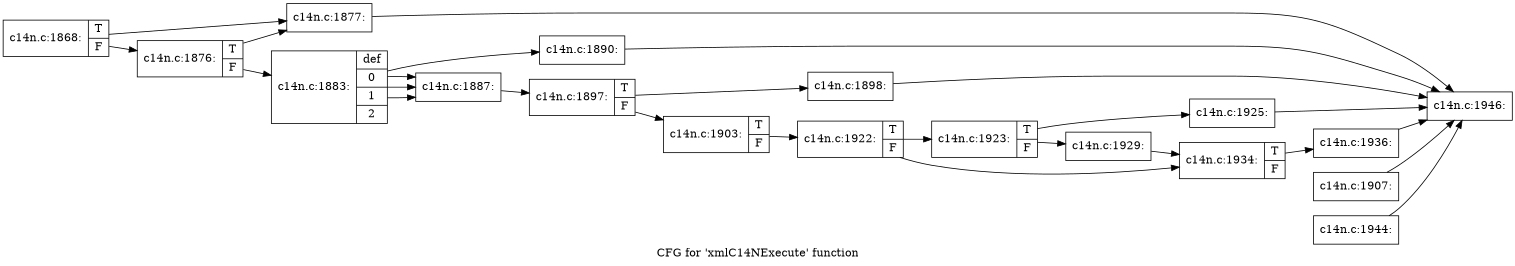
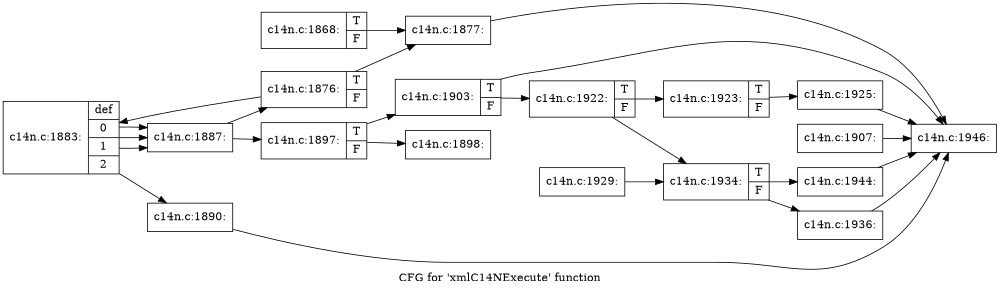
edge "c14n.c:1868:" -> "c14n.c:1876:": now "c14n.c:1887:" -> "c14n.c:1876:"
edge "c14n.c:1898:" -> "c14n.c:1946:": now "c14n.c:1903:" -> "c14n.c:1946:"
edge "c14n.c:1923:" -> "c14n.c:1929:": removed
edge "c14n.c:1934:" -> "c14n.c:1944:": added
